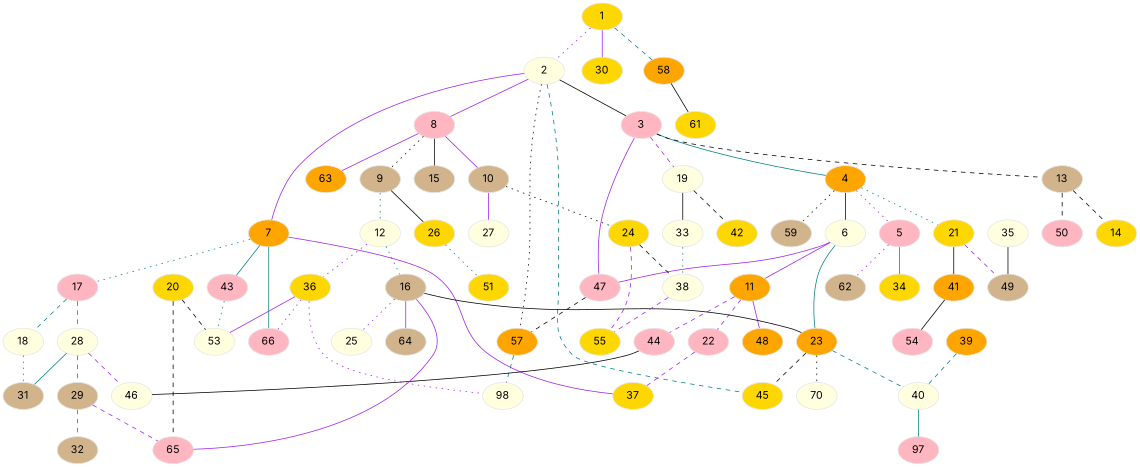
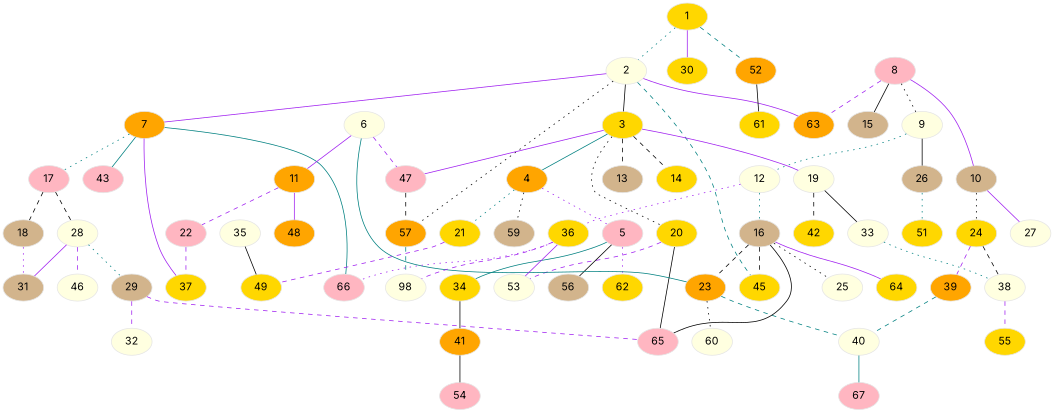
edge "1" -- "2": color purple -> teal
node "58": label "58" -> "52"
edge "2" -- "8": now "2" -- "63"
node "3": fillcolor lightpink -> gold
edge "8" -- "63": style solid -> dashed
edge "3" -- "19": style dashed -> solid
node "9": fillcolor tan -> lightyellow
edge "3" -- "20": added
edge "4" -- "6": removed
edge "13" -- "14": now "3" -- "14"
node "26": fillcolor gold -> tan
node "50": removed
edge "21" -- "41": now "34" -- "41"
edge "6" -- "47": style solid -> dashed
node "56": added
node "62": fillcolor tan -> gold
node "49": fillcolor tan -> gold
edge "24" -- "55": now "24" -- "39"
edge "16" -- "23": style solid -> dashed
edge "17" -- "18": color teal -> black
edge "17" -- "28": color teal -> black
edge "20" -- "53": color black -> purple
edge "43" -- "53": removed
edge "16" -- "25": color purple -> black
node "18": fillcolor lightyellow -> tan
node "64": fillcolor tan -> gold
node "44": removed
edge "28" -- "31": color teal -> purple
edge "28" -- "29": style dashed -> dotted
edge "20" -- "65": style dashed -> solid
edge "23" -- "45": now "16" -- "45"
edge "36" -- "98": style dotted -> dashed
node "70": label "70" -> "60"
edge "16" -- "65": color purple -> black
node "32": fillcolor tan -> lightyellow
node "97": label "97" -> "67"
